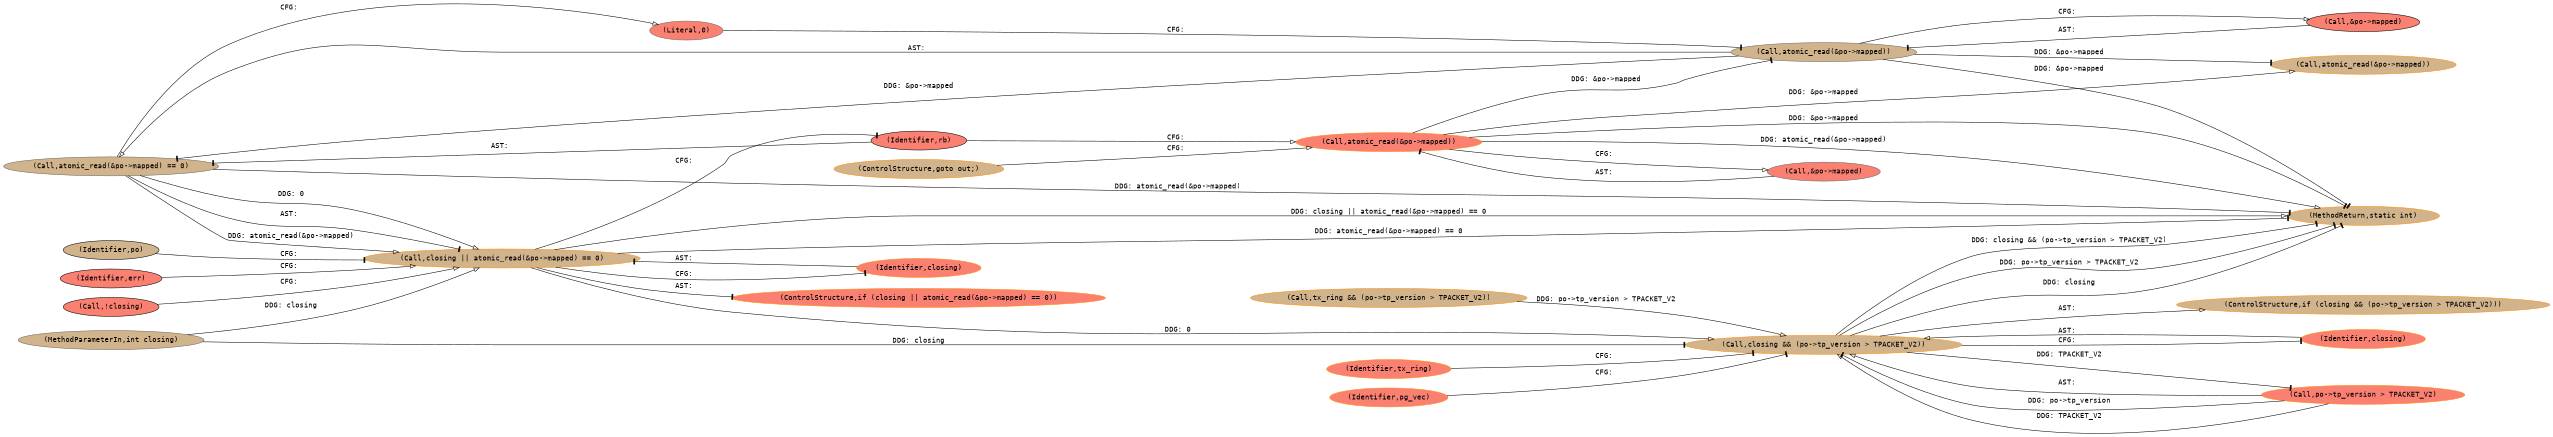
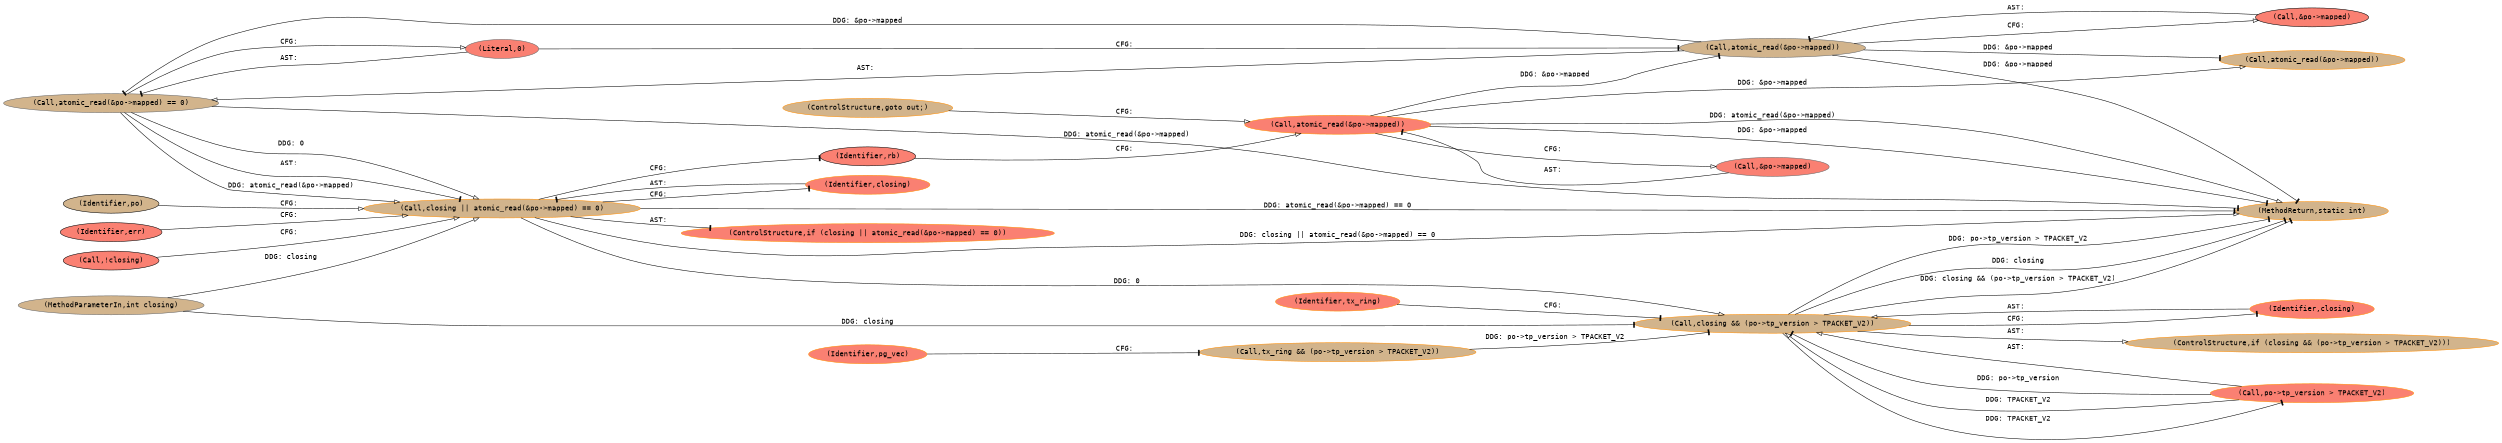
edge "(Identifier,rb)" -> "(Call,atomic_read(&po->mapped) == 0)": now "(Literal,0)" -> "(Call,atomic_read(&po->mapped) == 0)"
edge "(Identifier,po)" -> "(Call,closing || atomic_read(&po->mapped) == 0)": arrowhead tee -> onormal
edge "(Call,tx_ring && (po->tp_version > TPACKET_V2))" -> "(Call,closing && (po->tp_version > TPACKET_V2))": arrowhead onormal -> tee
edge "(Identifier,pg_vec)" -> "(Call,closing && (po->tp_version > TPACKET_V2))": now "(Identifier,pg_vec)" -> "(Call,tx_ring && (po->tp_version > TPACKET_V2))"
